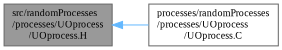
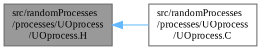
node "processes/randomProcesses /processes/UOprocess /UOprocess.C": label "processes/randomProcesses /processes/UOprocess /UOprocess.C" -> "src/randomProcesses /processes/UOprocess /UOprocess.C"
